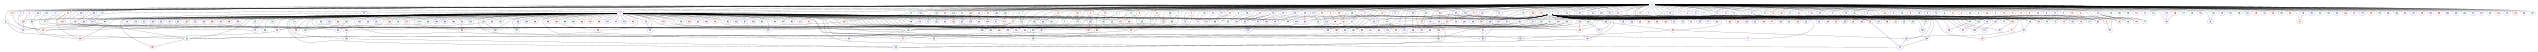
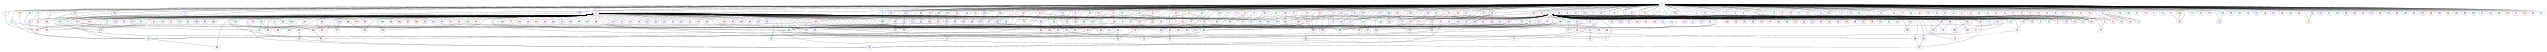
node "443": removed
